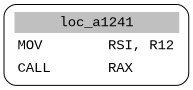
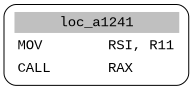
node "loc_a1241": text "MOV        RSI, R12" -> "MOV        RSI, R11"
